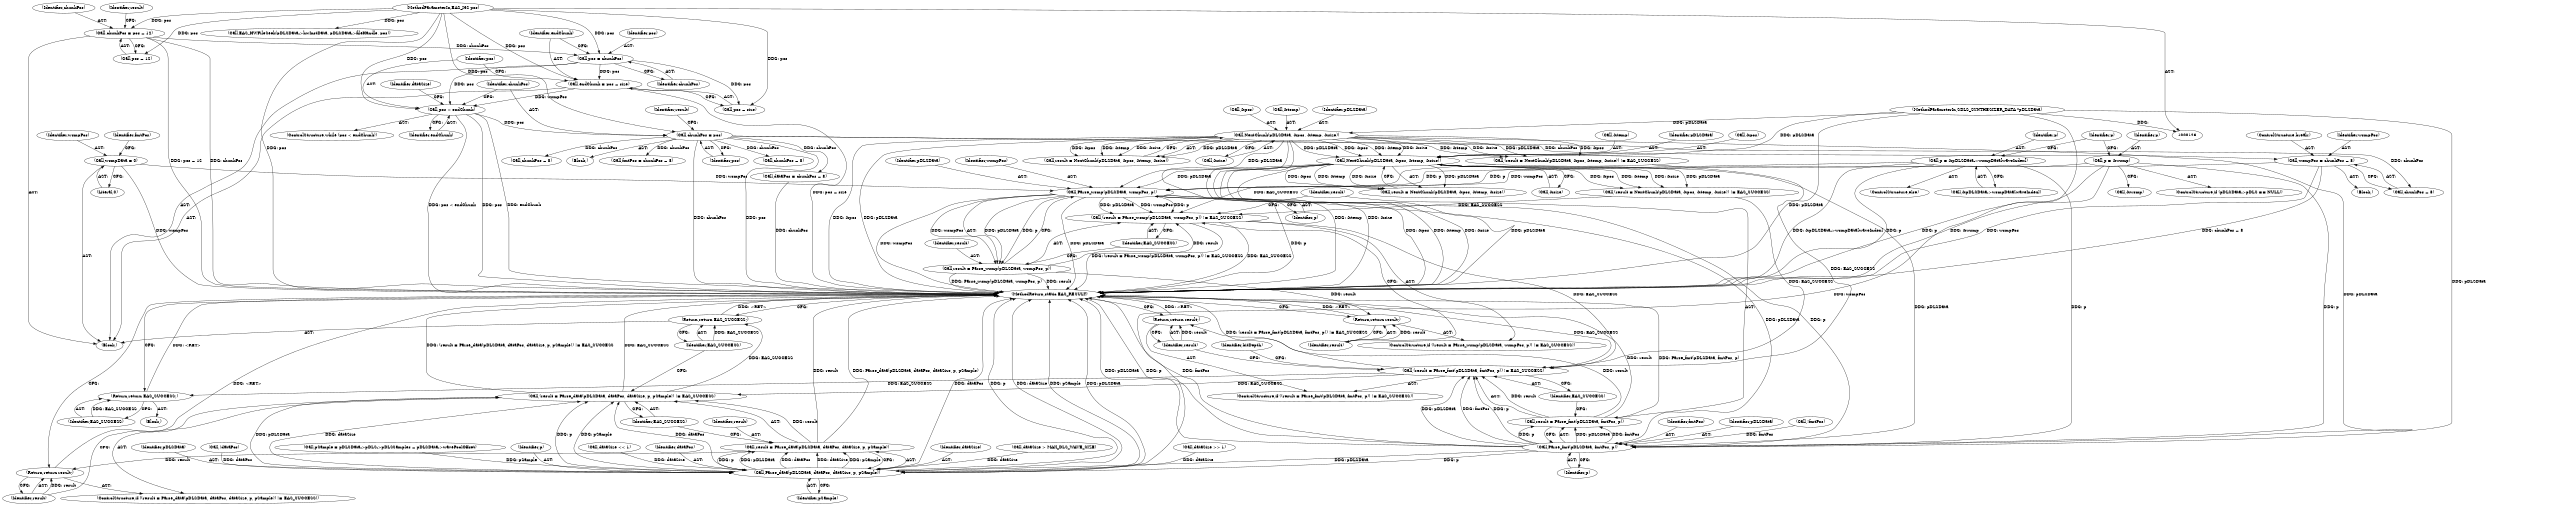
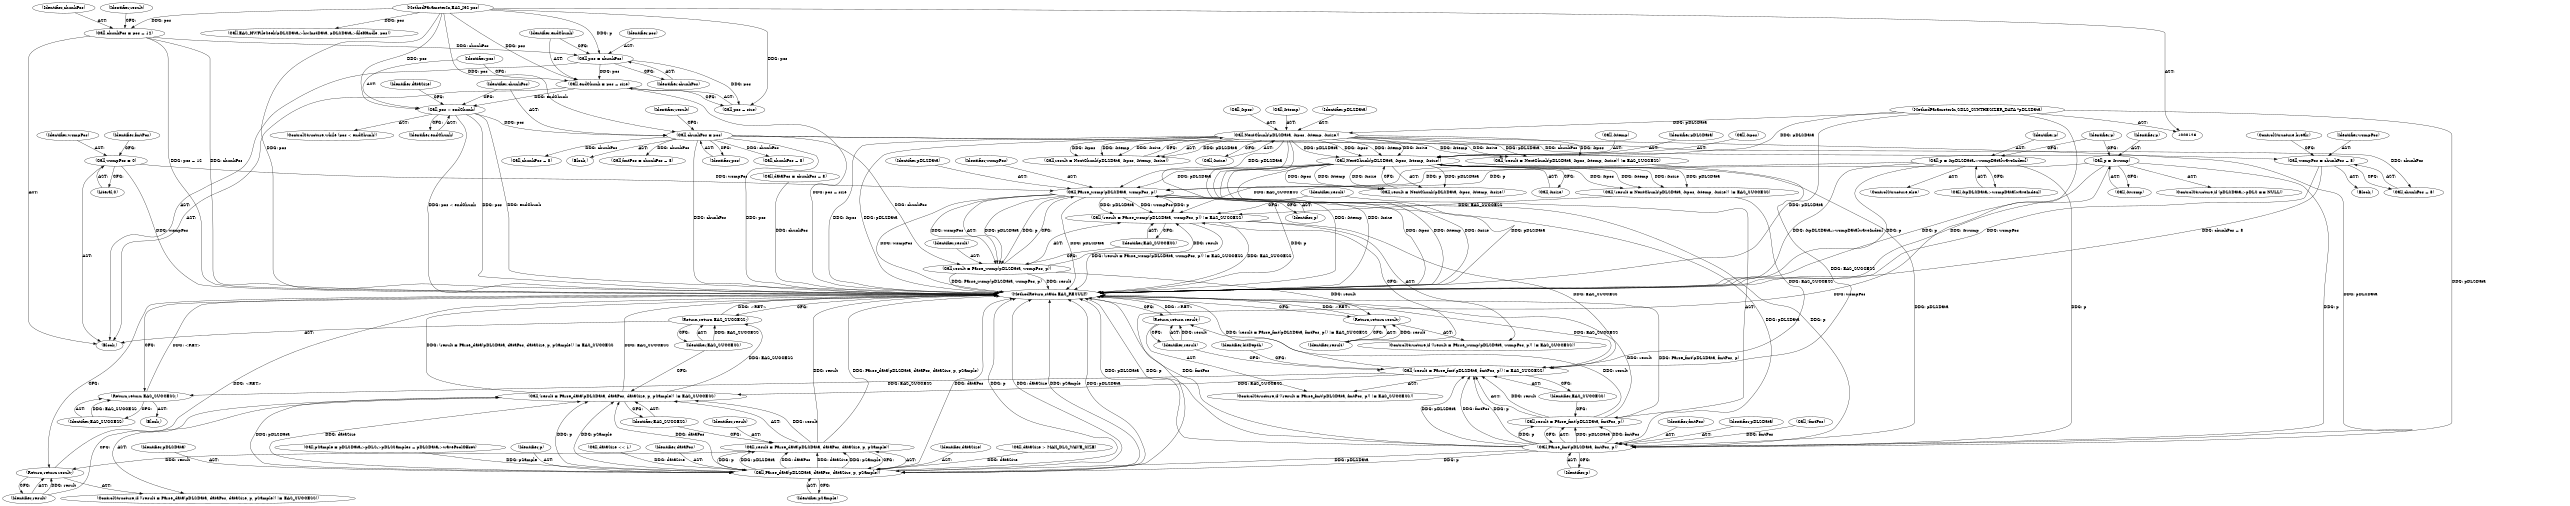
edge "(MethodParameterIn,EAS_I32 pos)" -> "(Call,pos = chunkPos)": label "DDG: pos" -> "DDG: p"
node "(Call,pos + 12)": removed
edge "(Call,pos = chunkPos)" -> "(Call,pos < endChunk)": removed, label "DDG: pos"
edge "(Call,endChunk = pos + size)" -> "(Call,pos < endChunk)": label "DDG: wsmpPos" -> "DDG: endChunk"
edge "(MethodParameterIn,SDLS_SYNTHESIZER_DATA *pDLSData)" -> "1000123": label "DDG: " -> "AST: "
edge "(Call,chunkPos = pos)" -> "(Call,dataPos = chunkPos + 8)": now "(Call,chunkPos = pos)" -> "(Call,result = Parse_wsmp(pDLSData, wsmpPos, p))"
edge "(ControlStructure,break;)" -> "(Call,wsmpPos = chunkPos + 8)": label "AST: " -> "CFG: "
node "(Call,wsmpData = 0)": label "(Call,wsmpData = 0)" -> "(Call,wsmpPos = 0)"
edge "(Call,&wsmp)" -> "(Call,p = &wsmp)": added, label "AST:"
edge "(Call,wsmpPos = chunkPos + 8)" -> "(Call,Parse_wsmp(pDLSData, wsmpPos, p))": removed, label "DDG: wsmpPos"
node "(Call,!dataPos)": removed
node "(Call,dataSize >> 1)": removed
